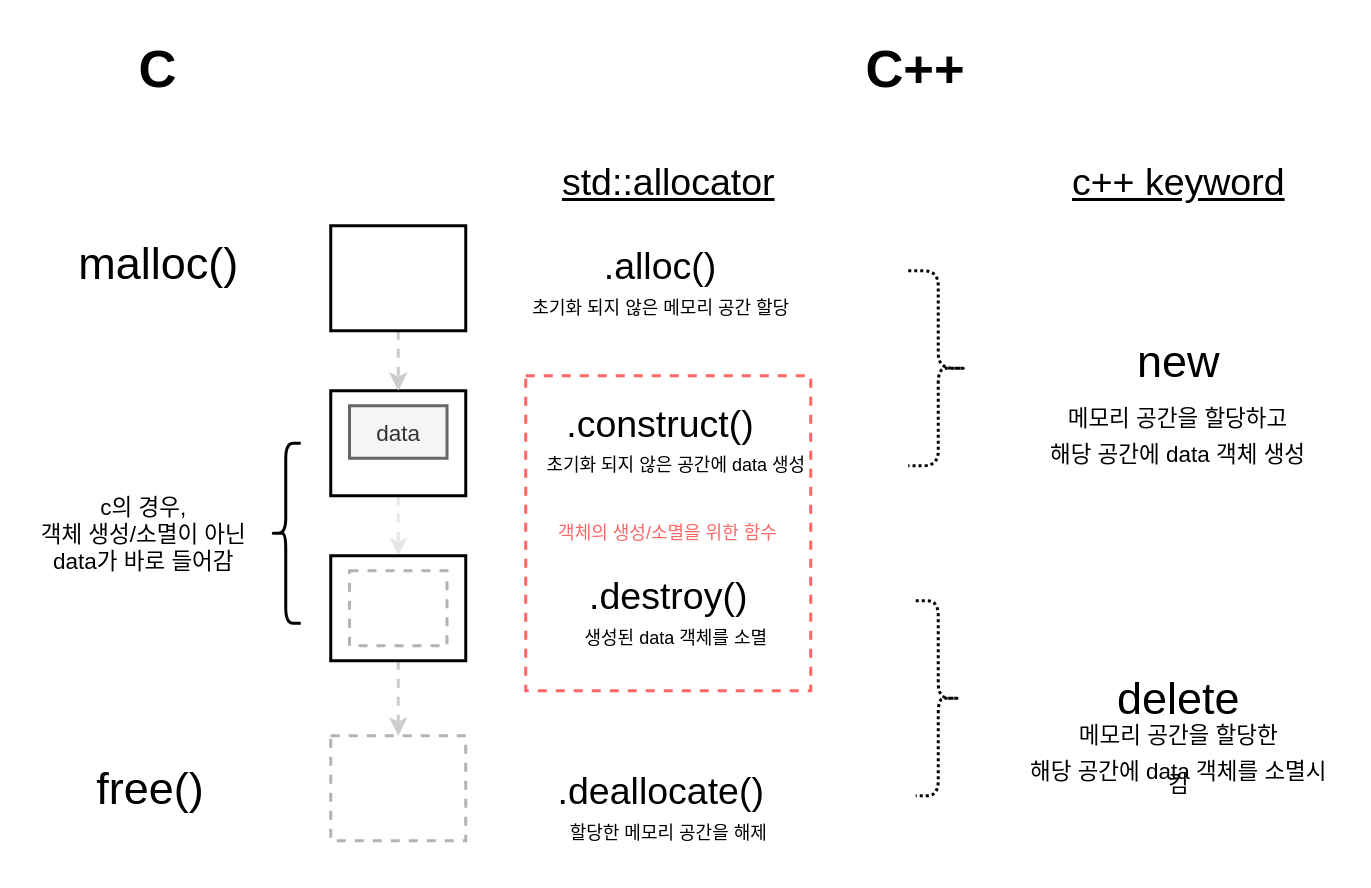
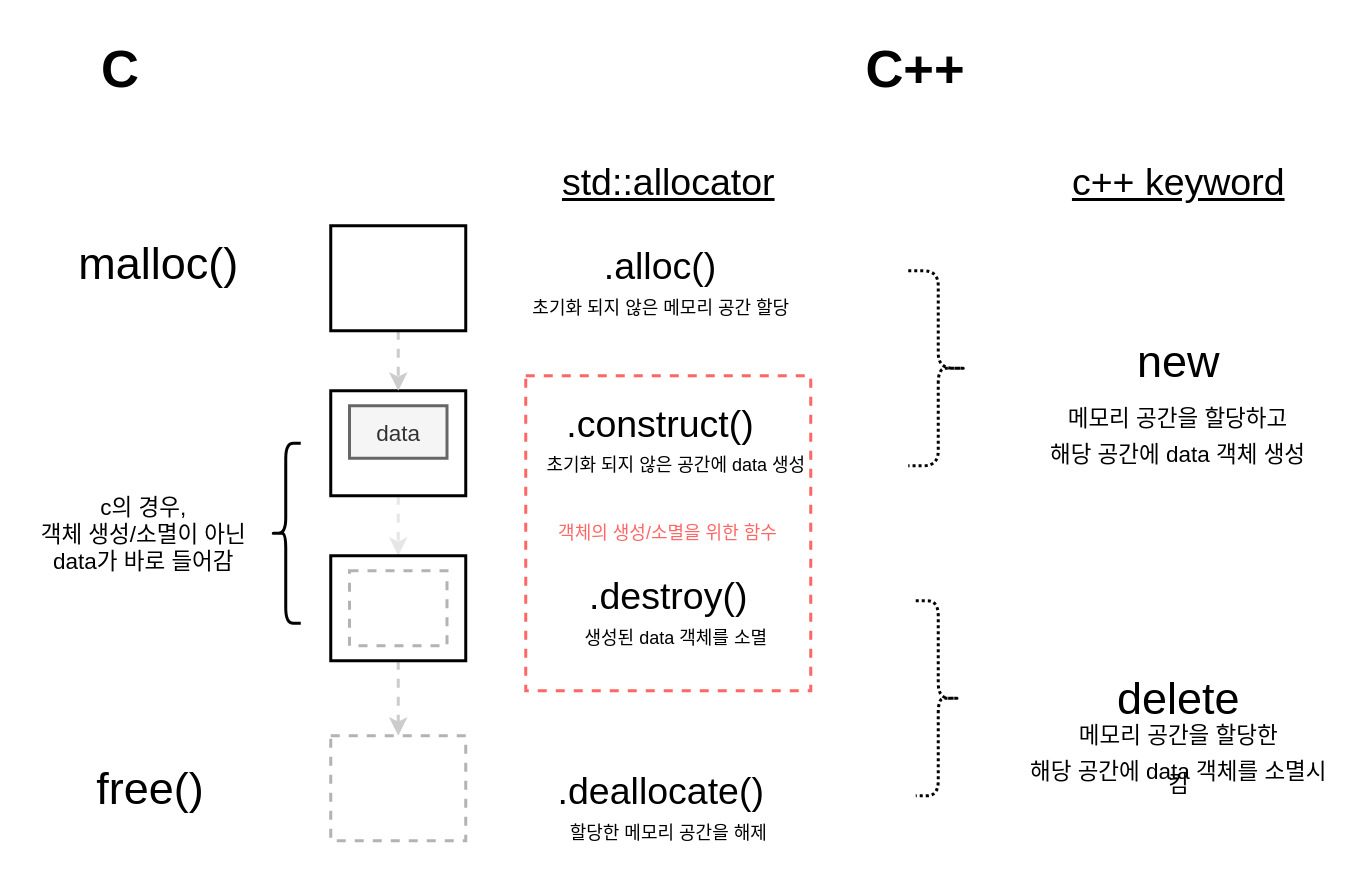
node "C": moved (158, 68) -> (121, 68)
